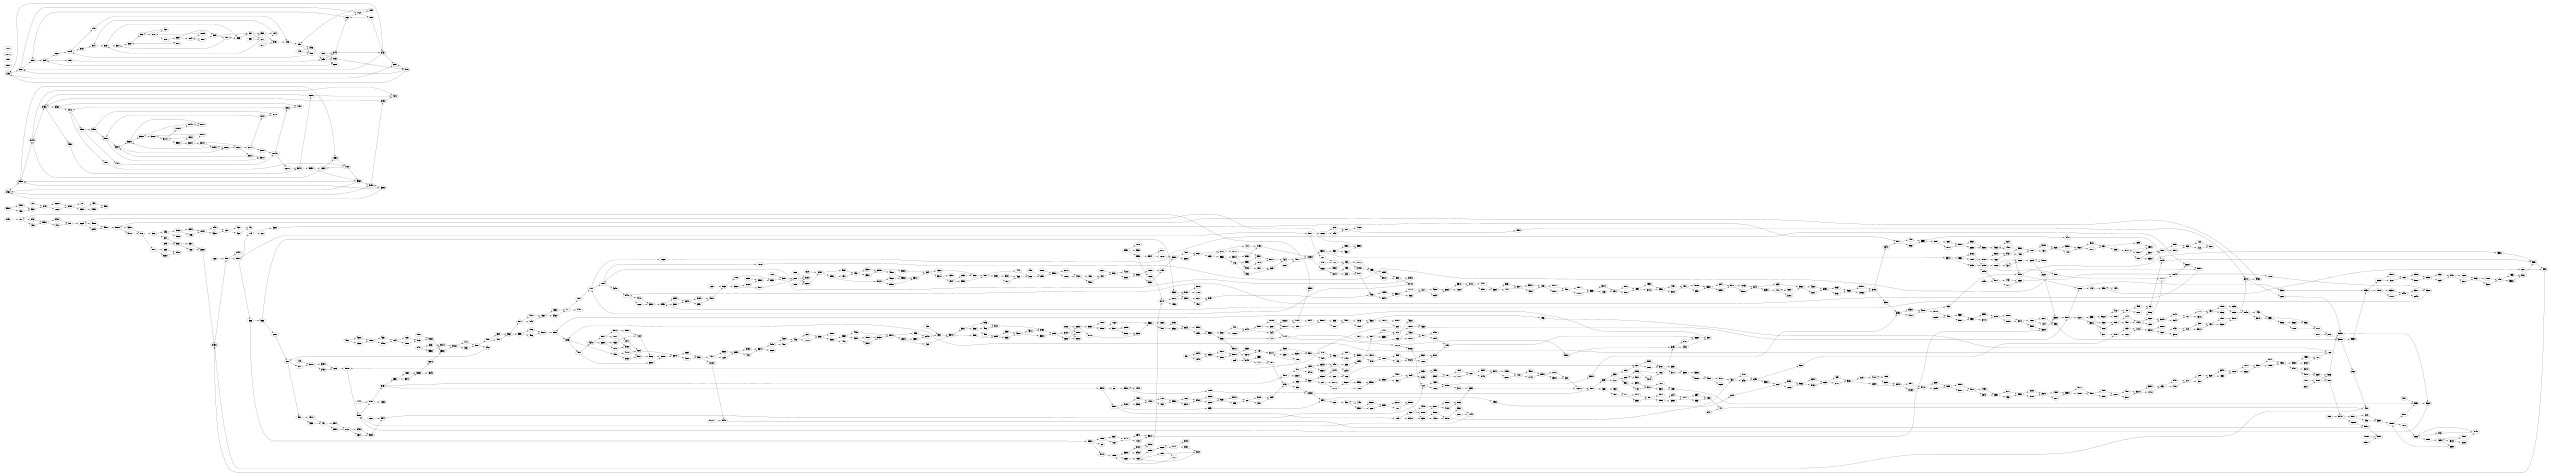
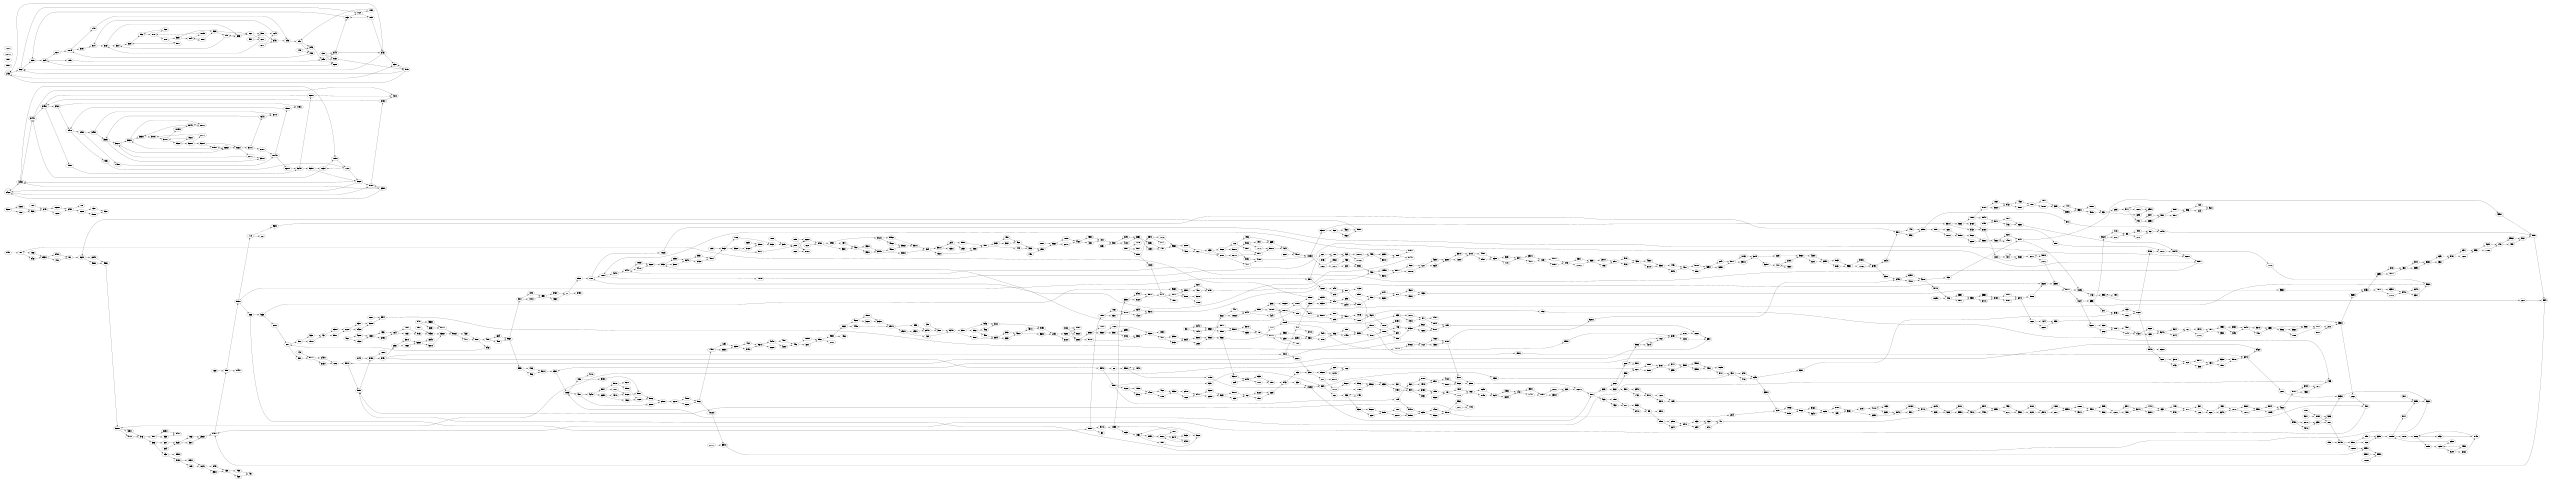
node "670-": removed
